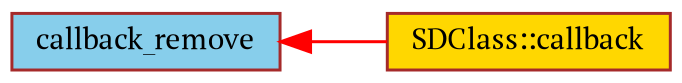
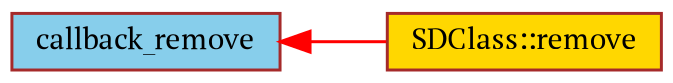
node "SDClass::callback": label "SDClass::callback" -> "SDClass::remove"
